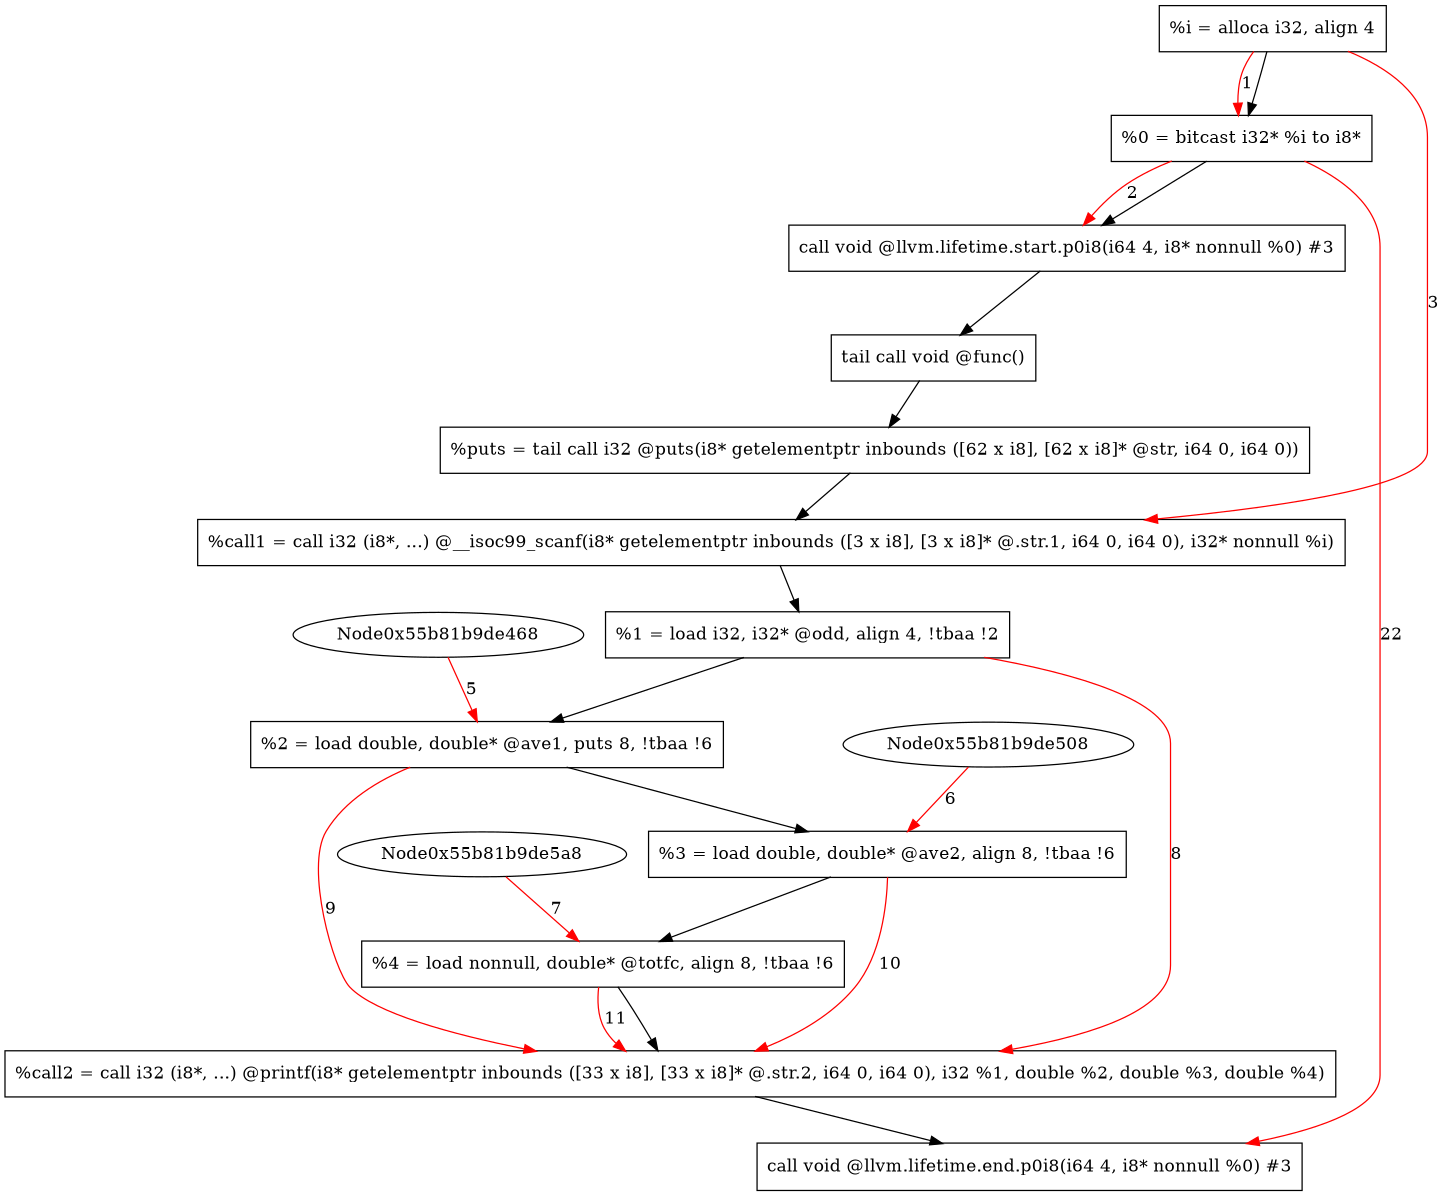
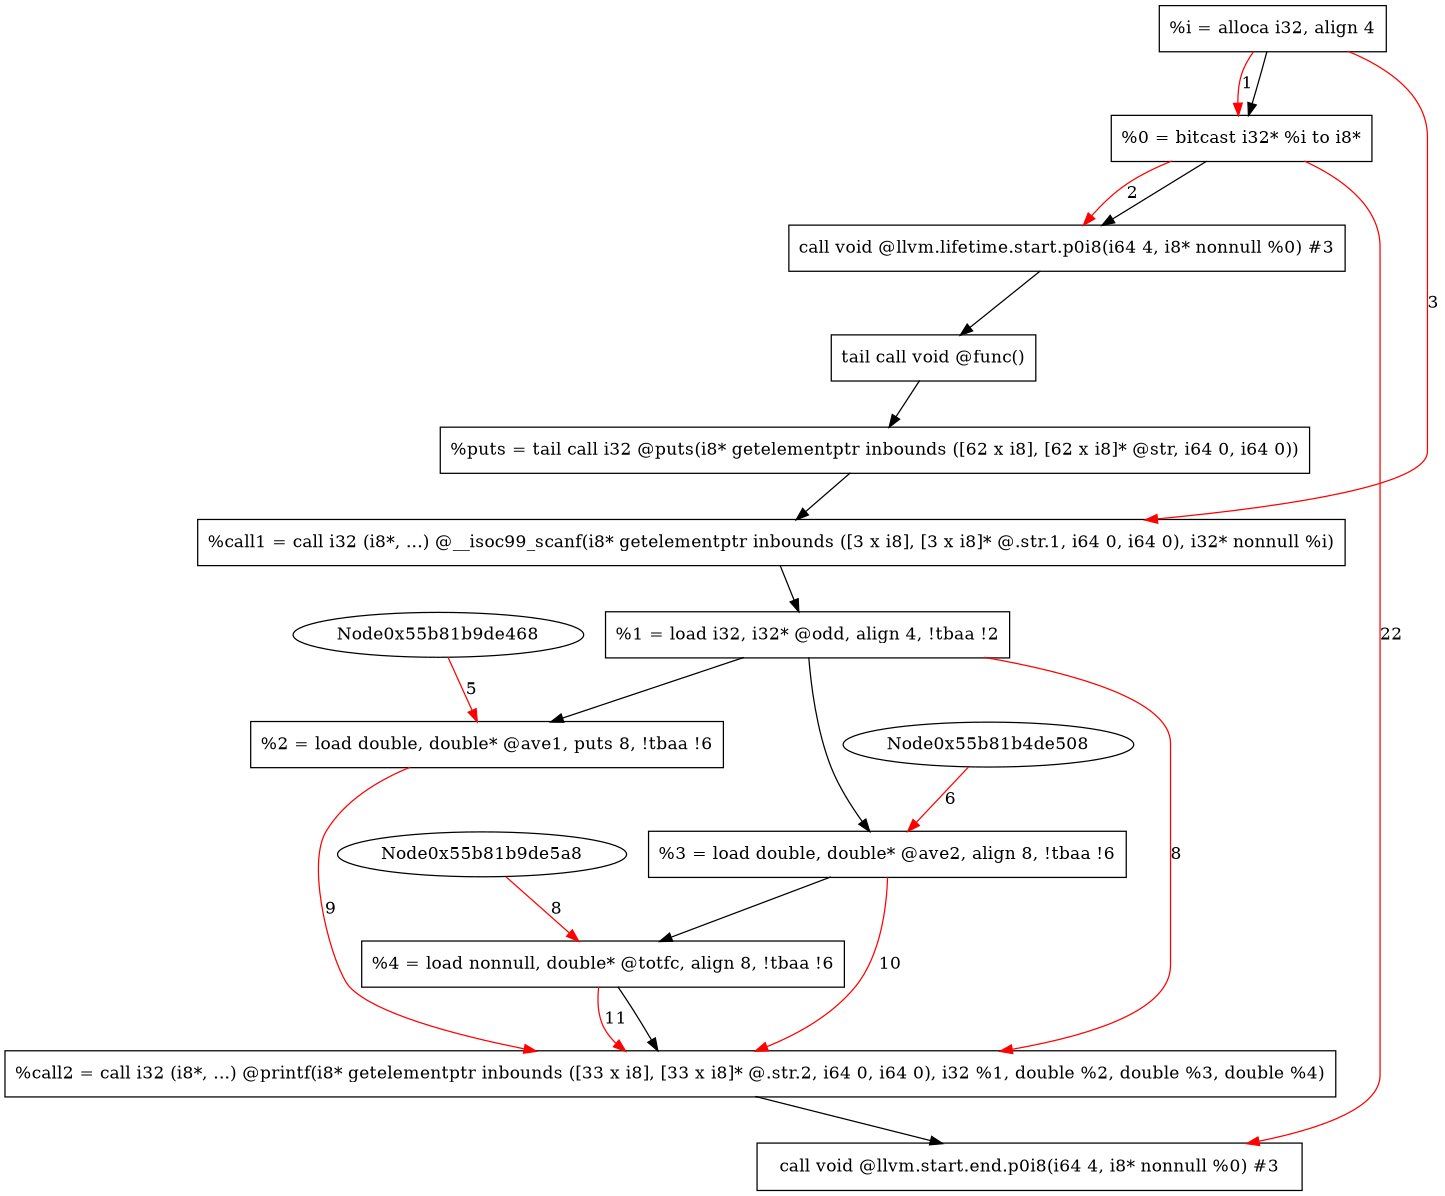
node "Node0x55b81b9de508": label "Node0x55b81b9de508" -> "Node0x55b81b4de508"
edge "%2 = load double, double* @ave1, puts 8, !tbaa !6" -> "%3 = load double, double* @ave2, align 8, !tbaa !6": now "%1 = load i32, i32* @odd, align 4, !tbaa !2" -> "%3 = load double, double* @ave2, align 8, !tbaa !6"
edge "Node0x55b81b9de5a8" -> "%4 = load nonnull, double* @totfc, align 8, !tbaa !6": label "7" -> "8"
node "call void @llvm.lifetime.end.p0i8(i64 4, i8* nonnull %0) #3": label "call void @llvm.lifetime.end.p0i8(i64 4, i8* nonnull %0) #3" -> "call void @llvm.start.end.p0i8(i64 4, i8* nonnull %0) #3"
